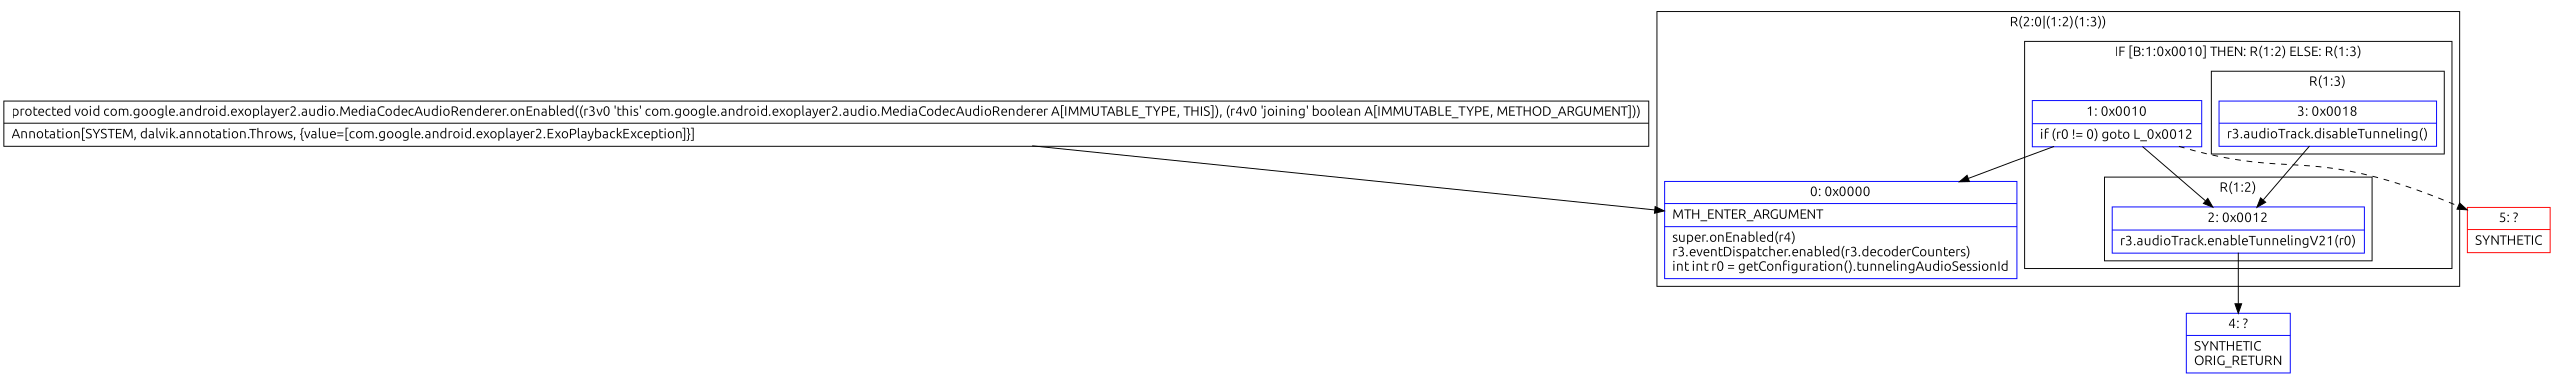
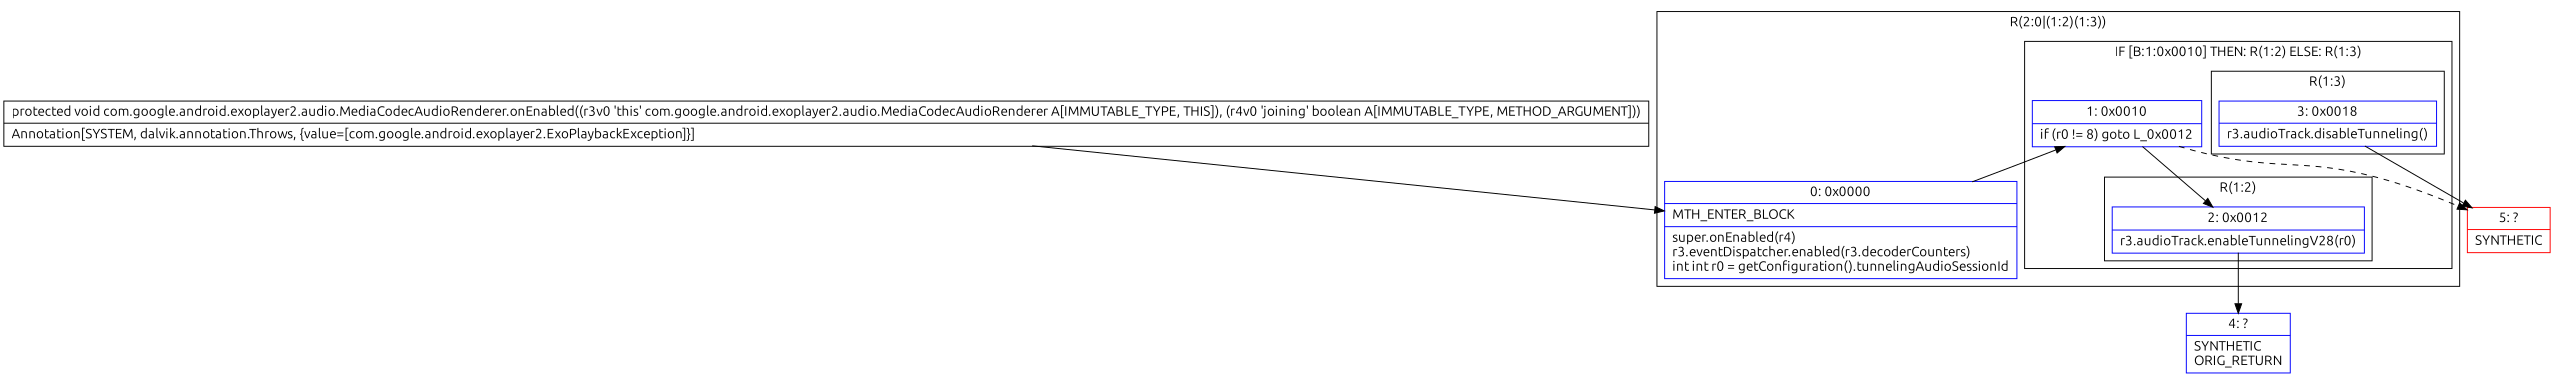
node "1: 0x0010": text "if (r0 != 0) goto L_0x0012" -> "if (r0 != 8) goto L_0x0012"
edge "1: 0x0010" -> "0: 0x0000": reversed
edge "3: 0x0018" -> "2: 0x0012": now "3: 0x0018" -> "5: ?"
node "0: 0x0000": text "MTH_ENTER_ARGUMENT" -> "MTH_ENTER_BLOCK"
node "2: 0x0012": text "r3.audioTrack.enableTunnelingV21(r0)" -> "r3.audioTrack.enableTunnelingV28(r0)"
